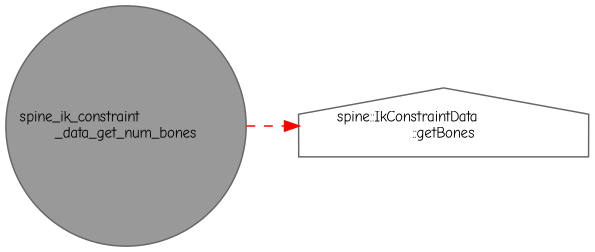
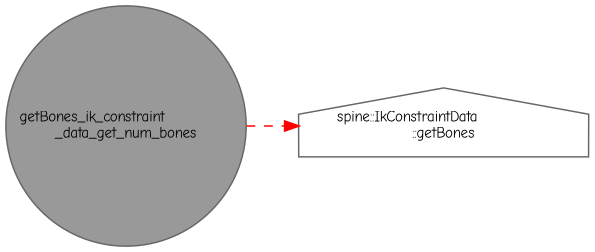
node "spine_ik_constraint _data_get_num_bones": label "spine_ik_constraint _data_get_num_bones" -> "getBones_ik_constraint _data_get_num_bones"
